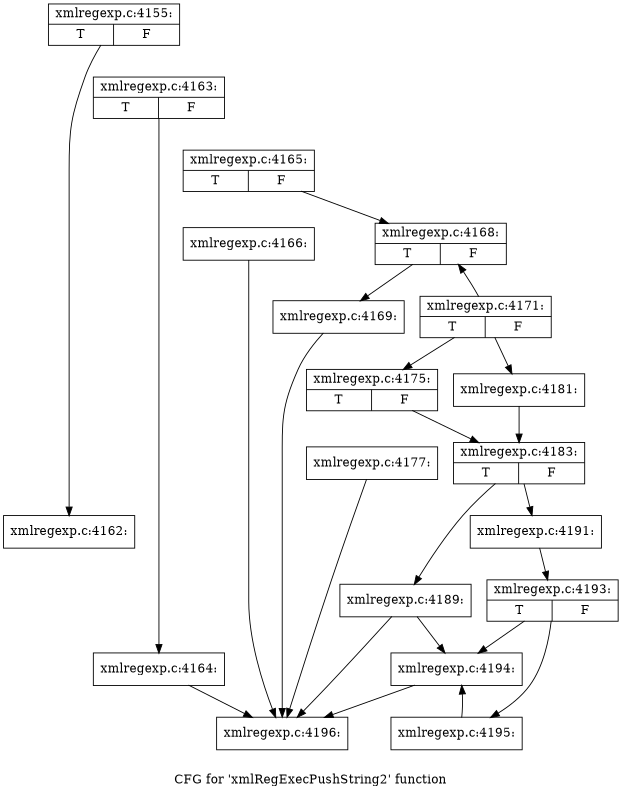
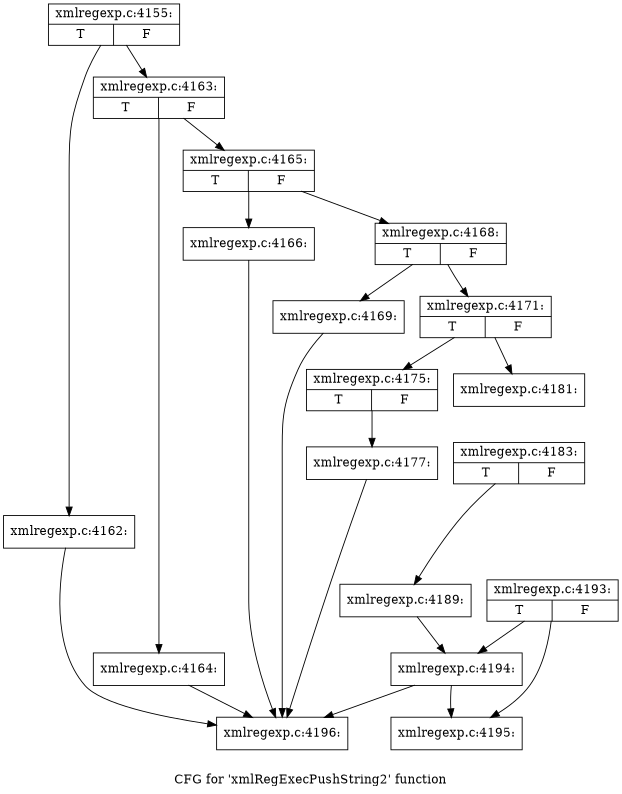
edge "xmlregexp.c:4155:" -> "xmlregexp.c:4163:": added
edge "xmlregexp.c:4163:" -> "xmlregexp.c:4165:": added
edge "xmlregexp.c:4165:" -> "xmlregexp.c:4166:": added
edge "xmlregexp.c:4171:" -> "xmlregexp.c:4168:": reversed
edge "xmlregexp.c:4181:" -> "xmlregexp.c:4183:": removed
edge "xmlregexp.c:4175:" -> "xmlregexp.c:4183:": now "xmlregexp.c:4175:" -> "xmlregexp.c:4177:"
node "xmlregexp.c:4191:": removed
edge "xmlregexp.c:4189:" -> "xmlregexp.c:4196:": now "xmlregexp.c:4162:" -> "xmlregexp.c:4196:"
edge "xmlregexp.c:4195:" -> "xmlregexp.c:4194:": reversed
